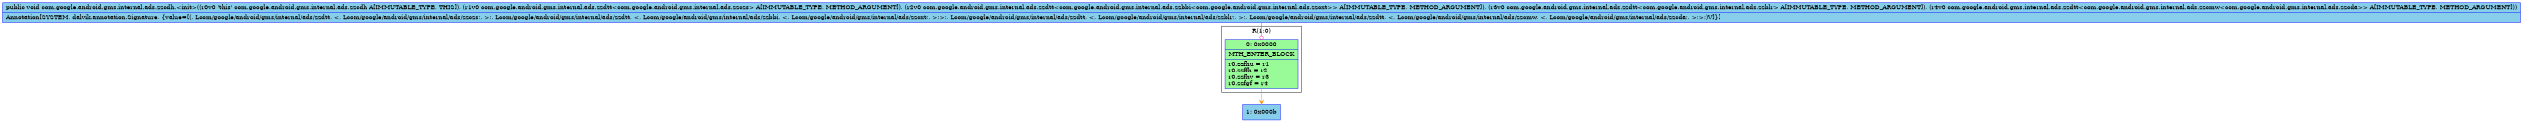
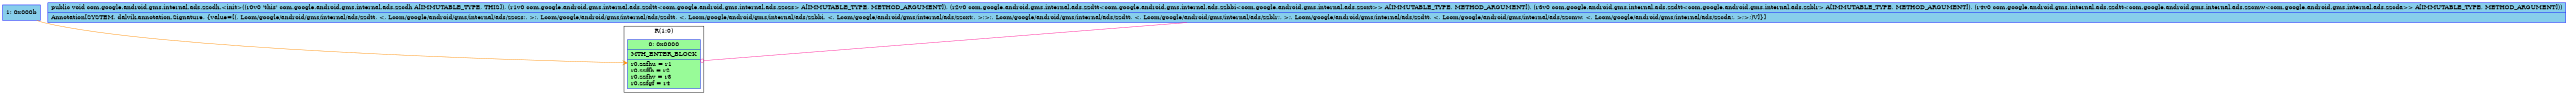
edge "0: 0x0000" -> "1: 0x000b": reversed
